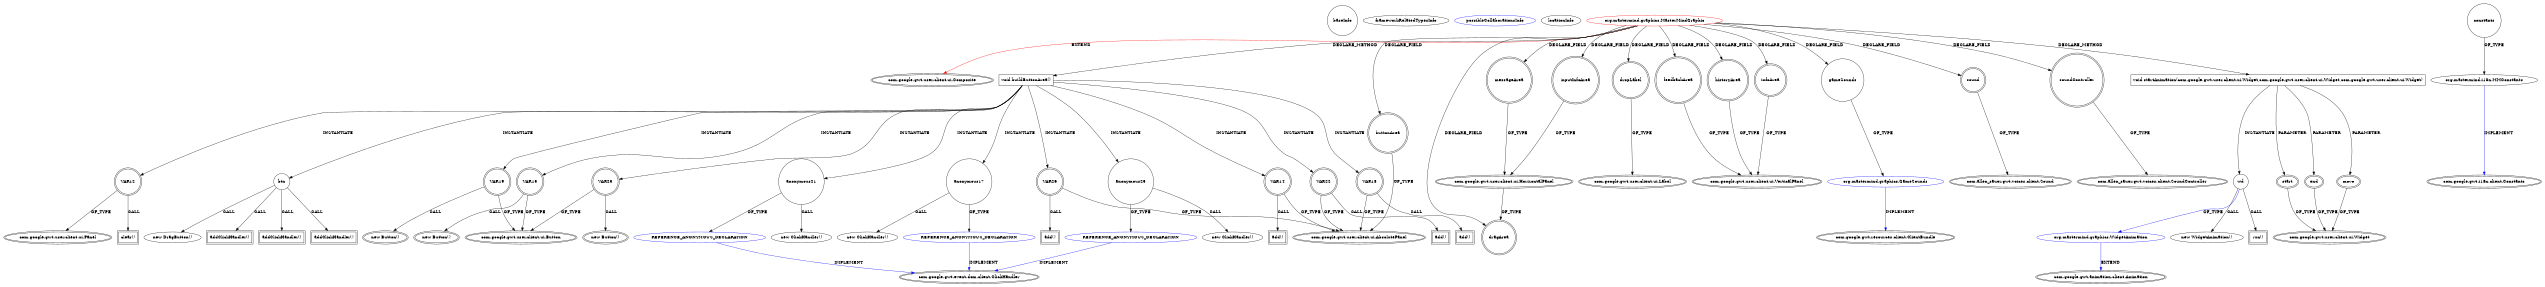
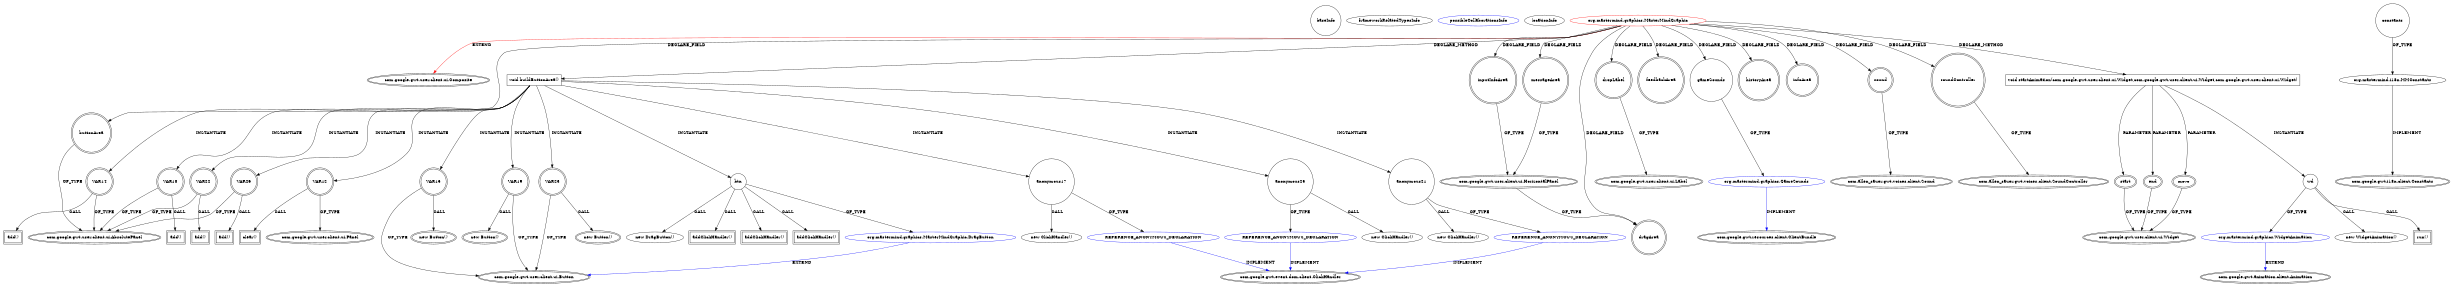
edge "org.mastermind.i18n.MMConstants" -> "com.google.gwt.i18n.client.Constants": color blue -> black
node "com.google.gwt.user.client.ui.VerticalPanel": removed
edge "wd" -> "org.mastermind.graphics.WidgetAnimation": color blue -> black
node "org.mastermind.graphics.MasterMindGraphic.DragButton": added
